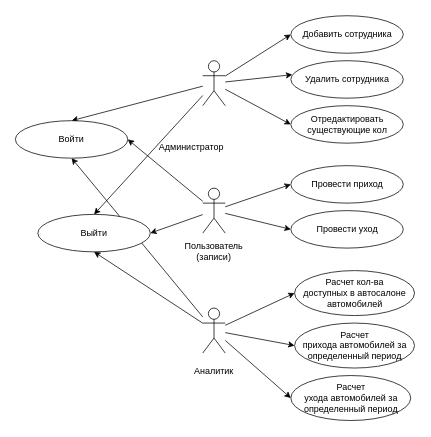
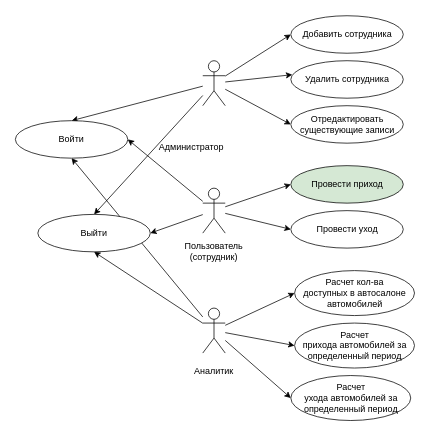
node "Отредактировать существующие кол": label "Отредактировать существующие кол" -> "Отредактировать существующие записи"
node "Провести приход": fillcolor #ffffff -> #d5e8d4
node "Пользователь (записи)": label "Пользователь (записи)" -> "Пользователь (сотрудник)"
